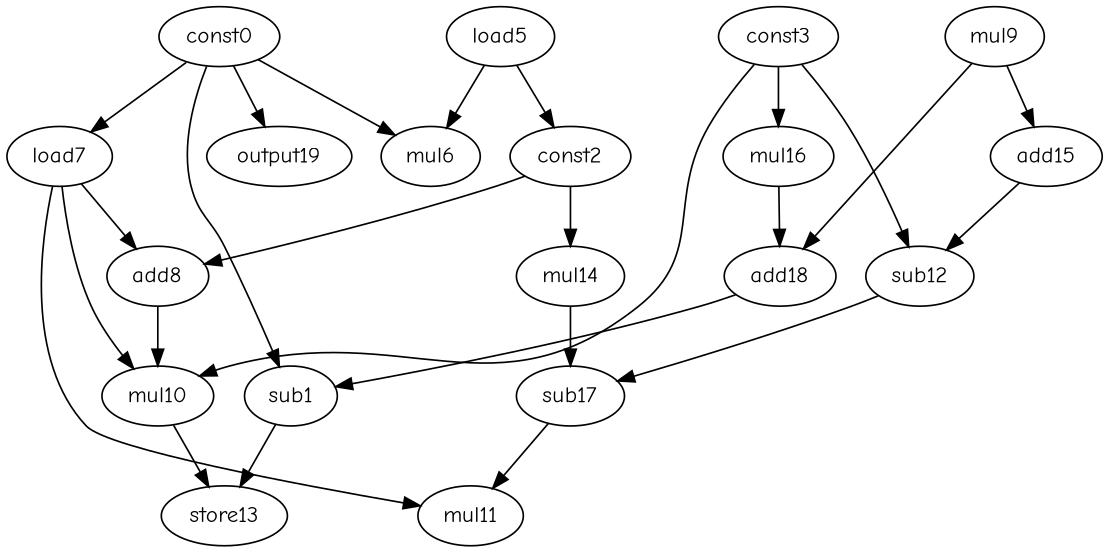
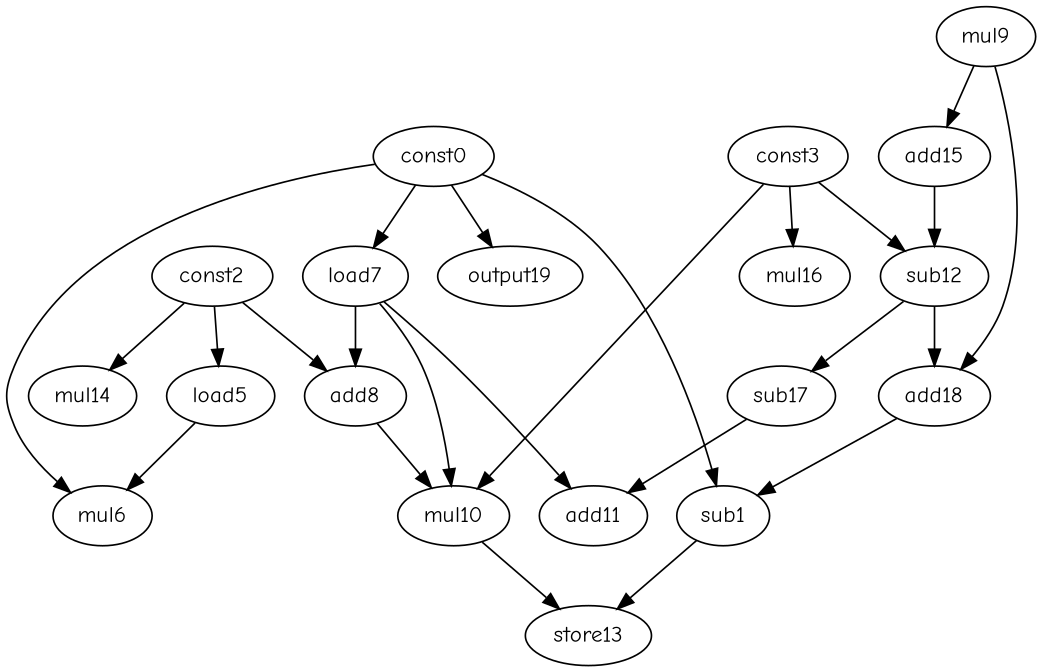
edge "load5" -> "const2": reversed
edge "mul16" -> "add18": now "sub12" -> "add18"
edge "mul14" -> "sub17": removed
node "mul11": label "mul11" -> "add11"
